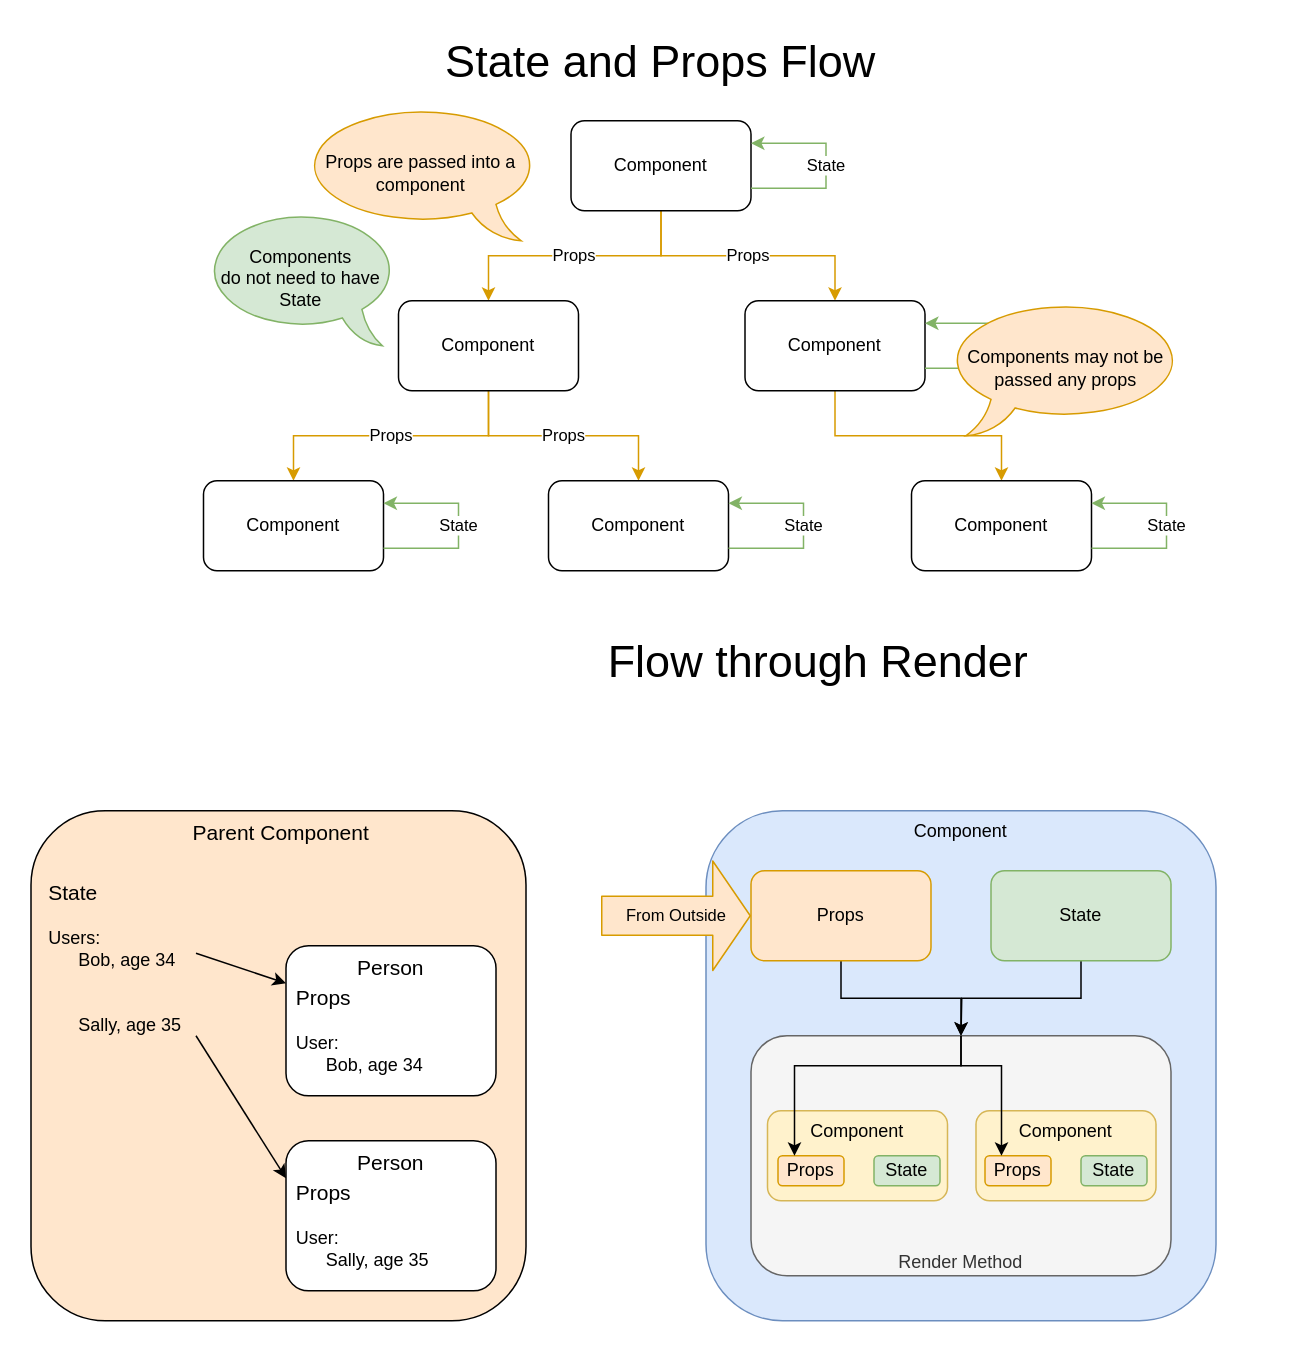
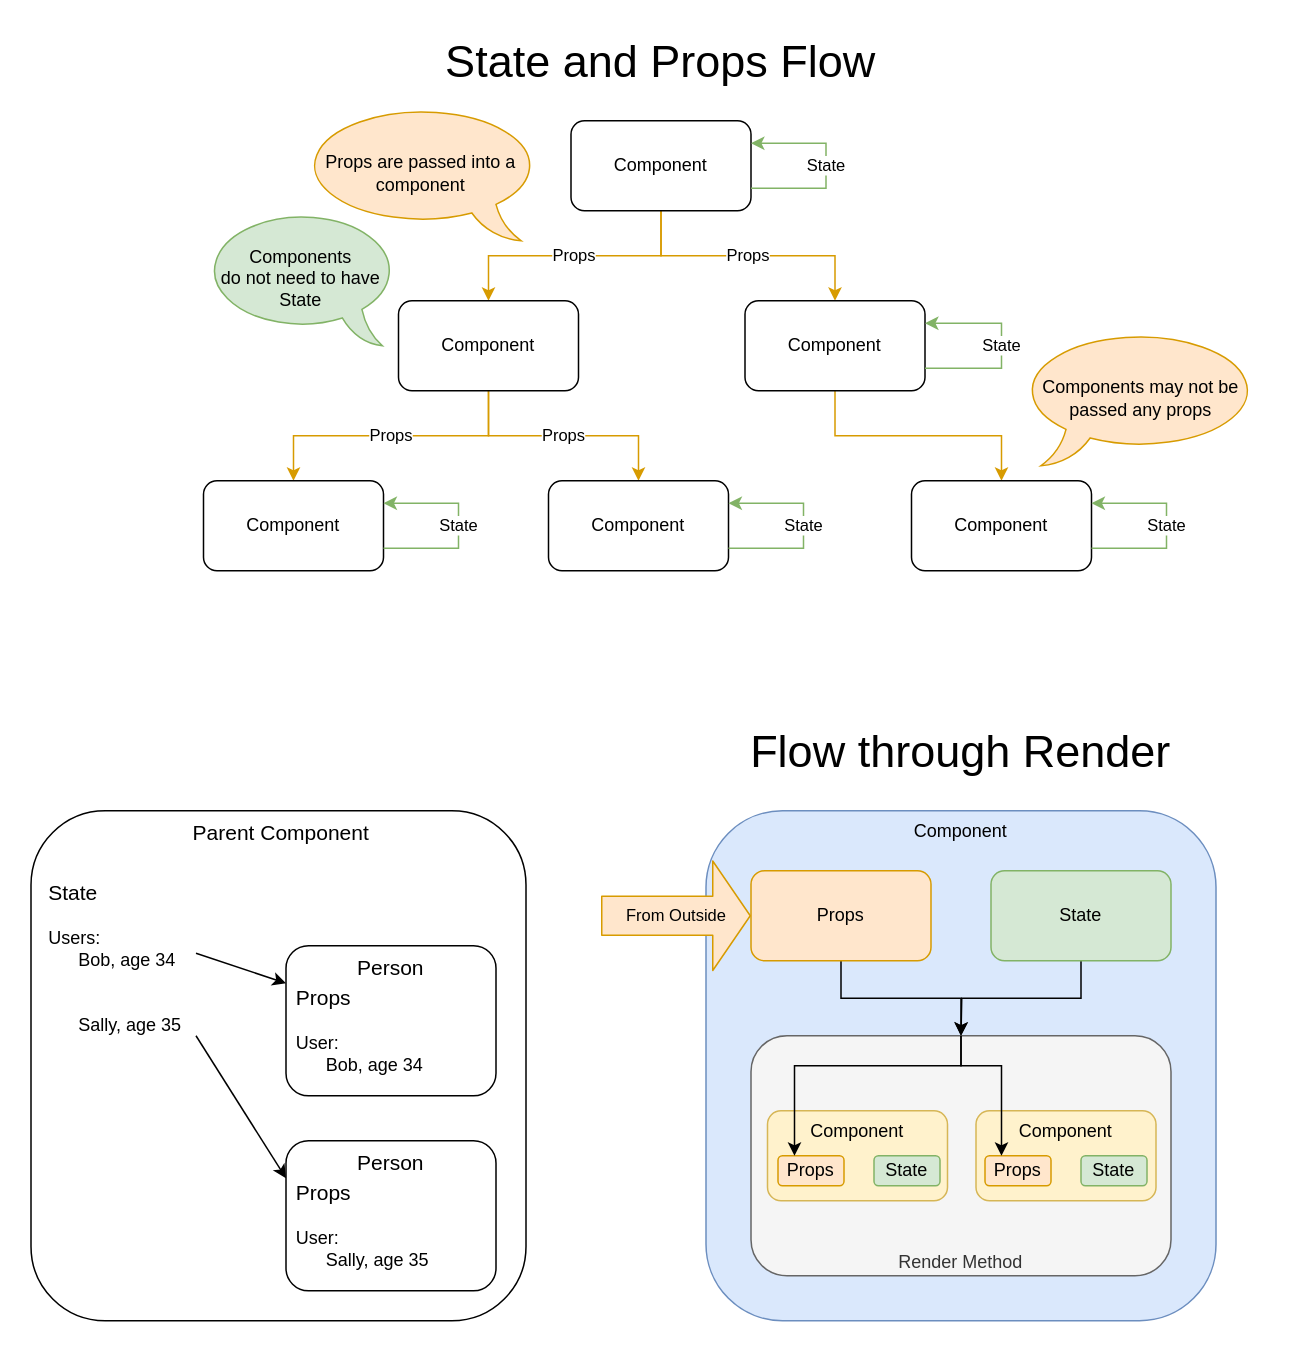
node "Components may not be passed any props": moved (1066, 368) -> (1141, 398)
node "Flow through Render": moved (818, 661) -> (961, 751)
node "Parent Component": fillcolor #ffe6cc -> #ffffff
